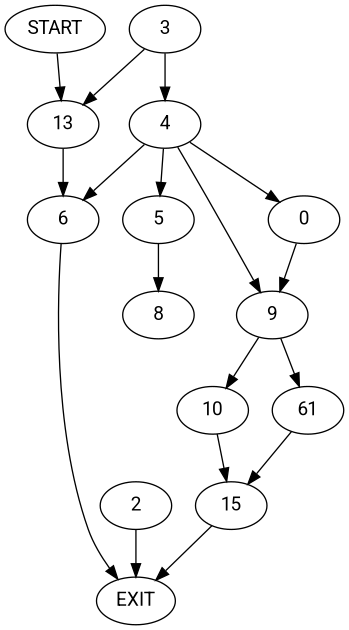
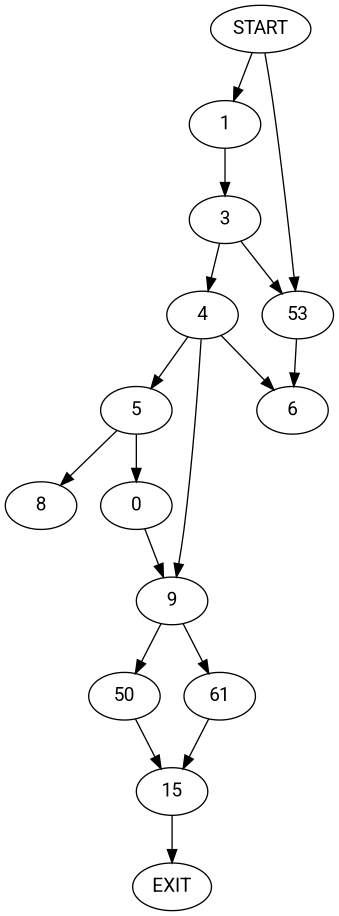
node "13": label "13" -> "53"
node "1": added
edge "4" -> "0": now "5" -> "0"
edge "6" -> "EXIT": removed
node "10": label "10" -> "50"
node "2": removed
